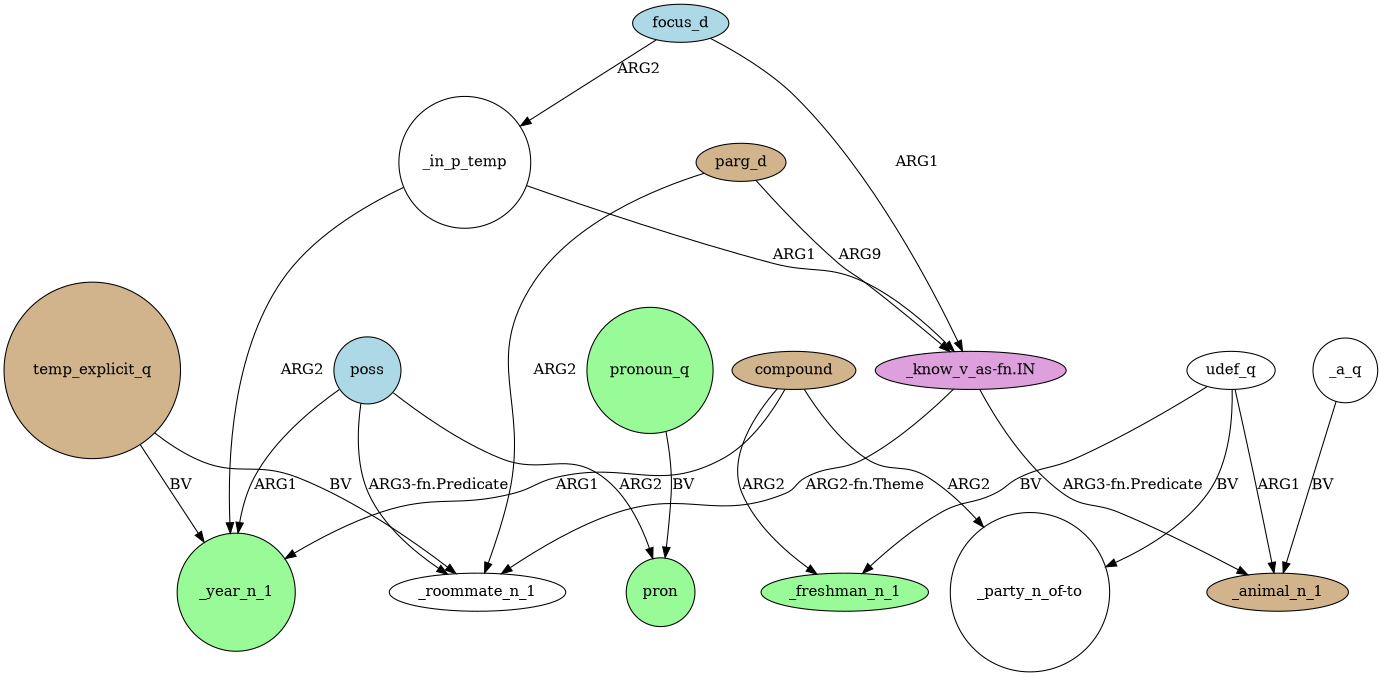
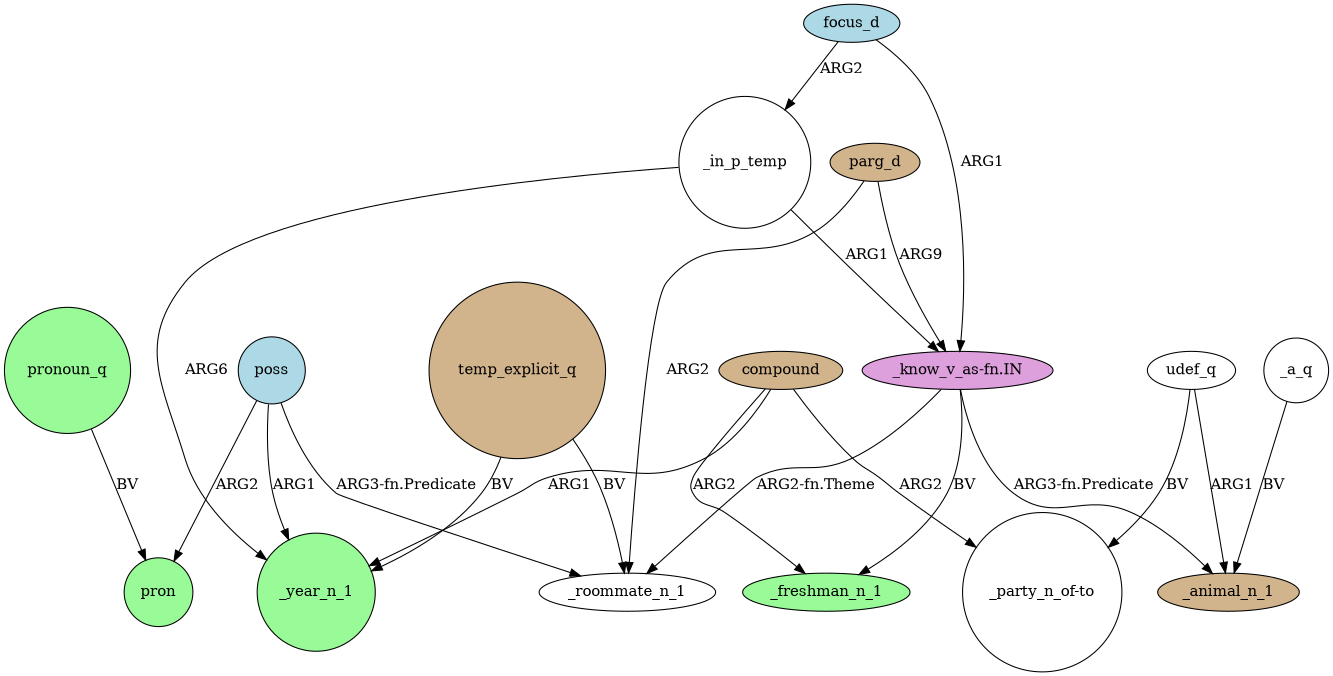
edge "_in_p_temp" -> "_year_n_1": label "ARG2" -> "ARG6"
edge "udef_q" -> "_freshman_n_1": now "_know_v_as-fn.IN" -> "_freshman_n_1"
